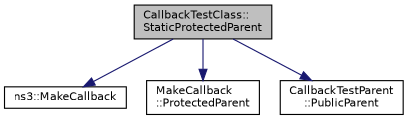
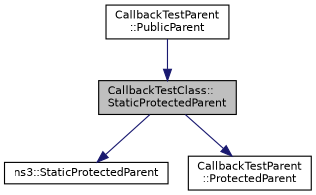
edge "CallbackTestClass:: StaticProtectedParent" -> "CallbackTestParent ::PublicParent": reversed
node "ns3::MakeCallback": label "ns3::MakeCallback" -> "ns3::StaticProtectedParent"
node "MakeCallback ::ProtectedParent": label "MakeCallback ::ProtectedParent" -> "CallbackTestParent ::ProtectedParent"
